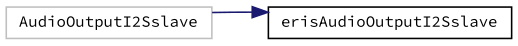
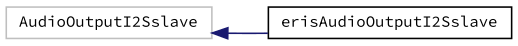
edge "AudioOutputI2Sslave" -> "erisAudioOutputI2Sslave": reversed
